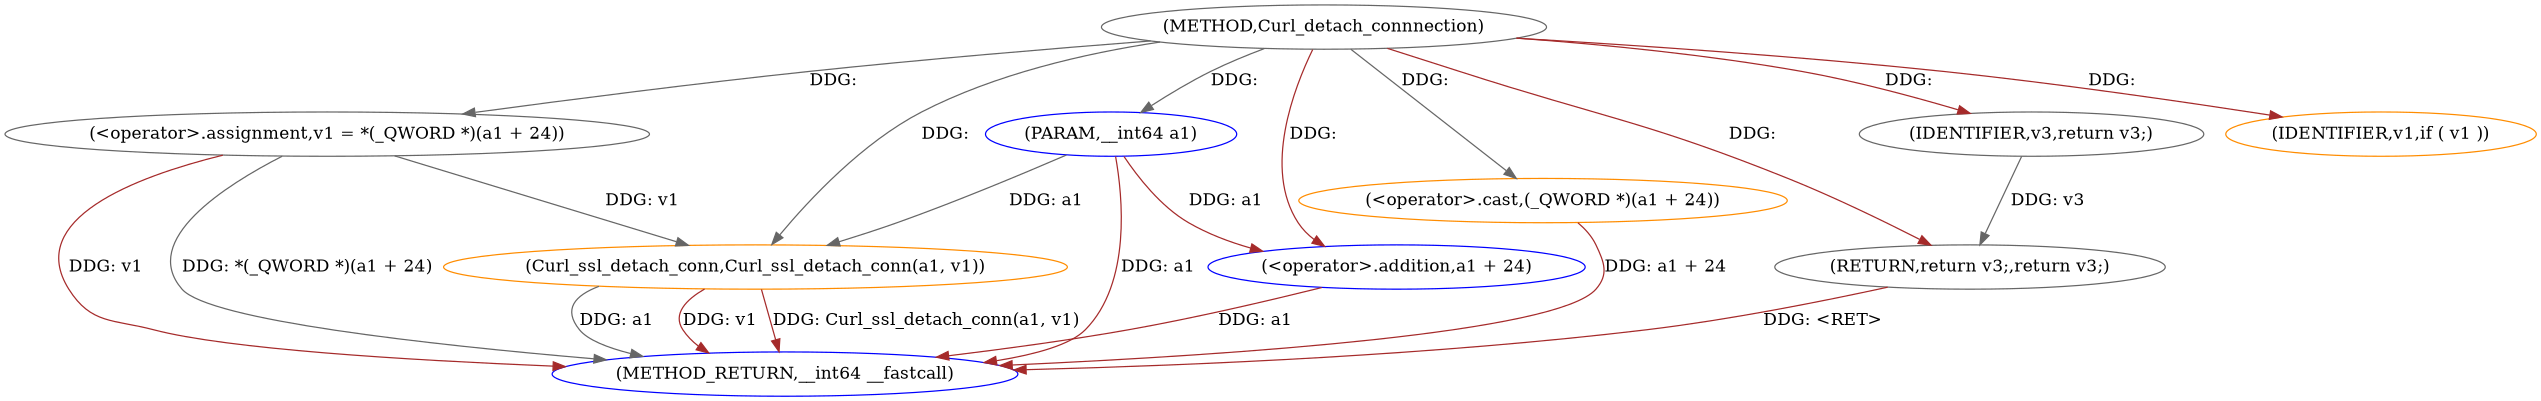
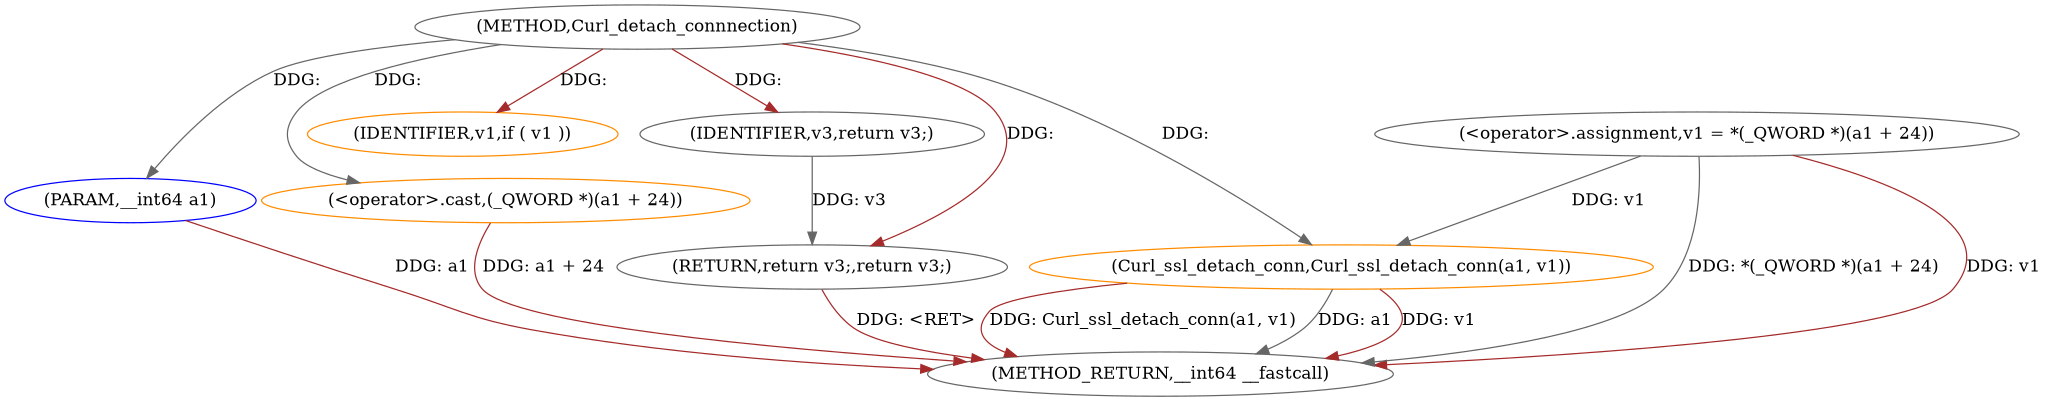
edge "(METHOD,Curl_detach_connnection)" -> "(<operator>.assignment,v1 = *(_QWORD *)(a1 + 24))": removed, label "DDG:"
edge "(PARAM,__int64 a1)" -> "(Curl_ssl_detach_conn,Curl_ssl_detach_conn(a1, v1))": removed, label "DDG: a1"
node "(<operator>.addition,a1 + 24)": removed
node "(METHOD_RETURN,__int64 __fastcall)": color blue -> gray40
